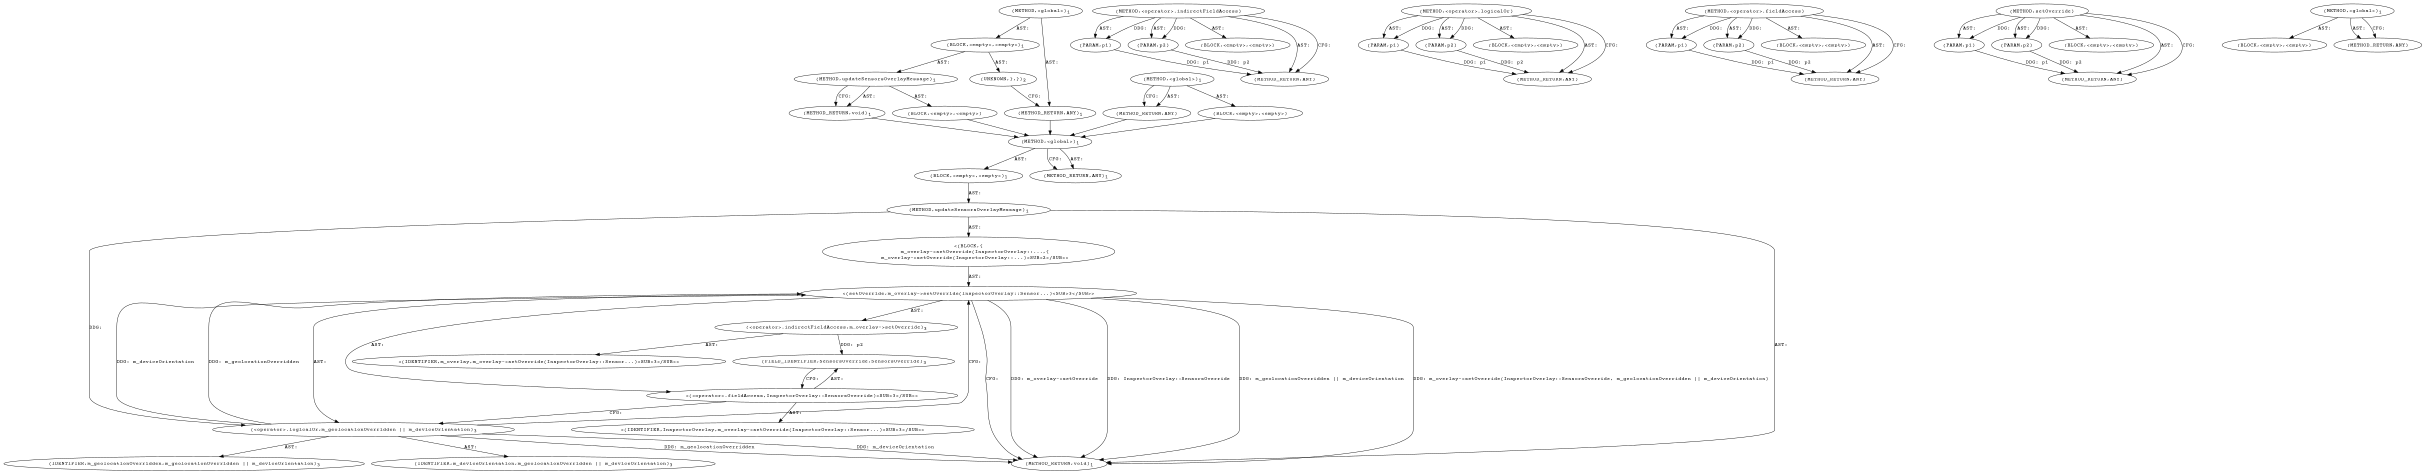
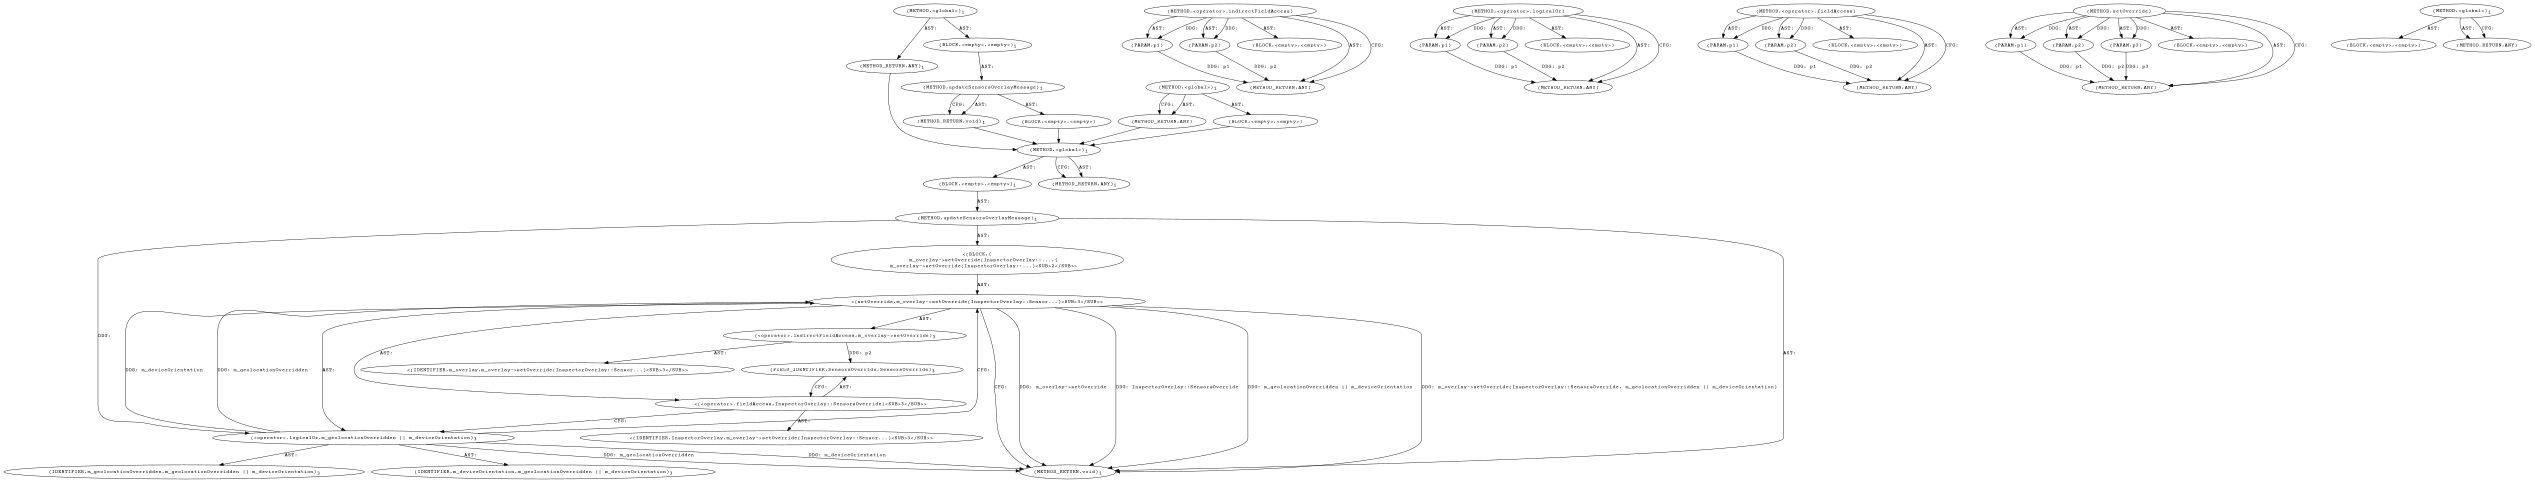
node "(PARAM,p3)": added
node "(UNKNOWN,},})": removed
